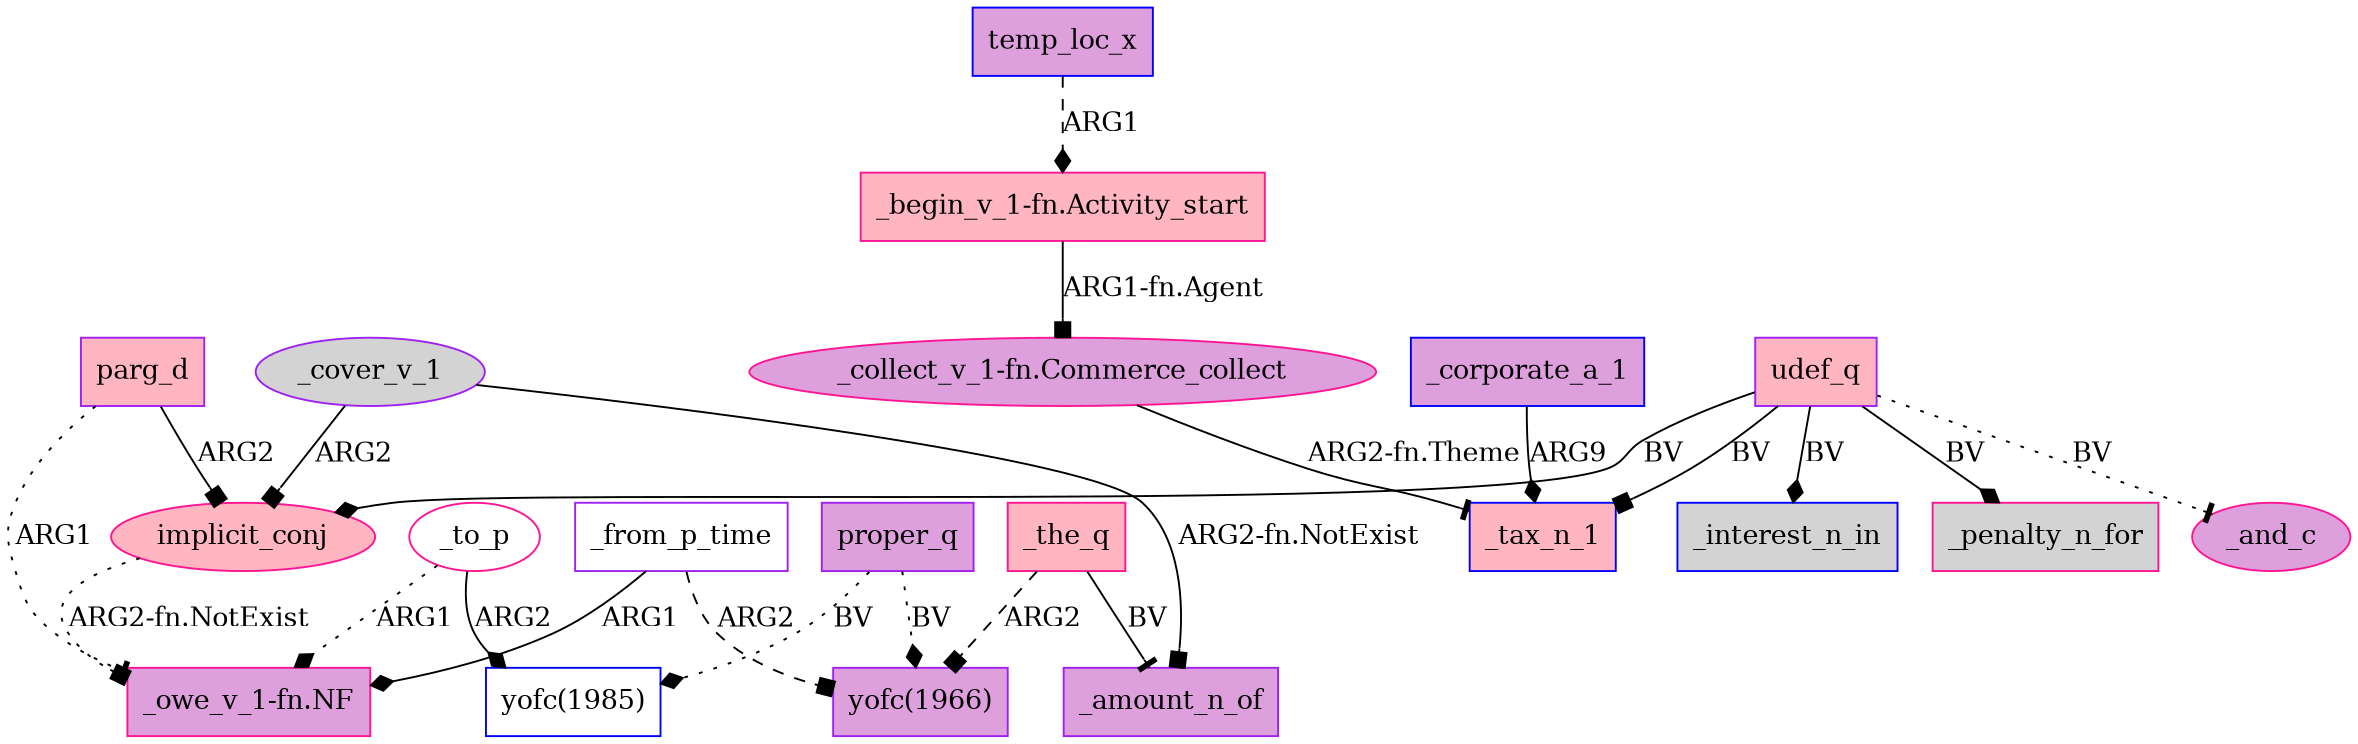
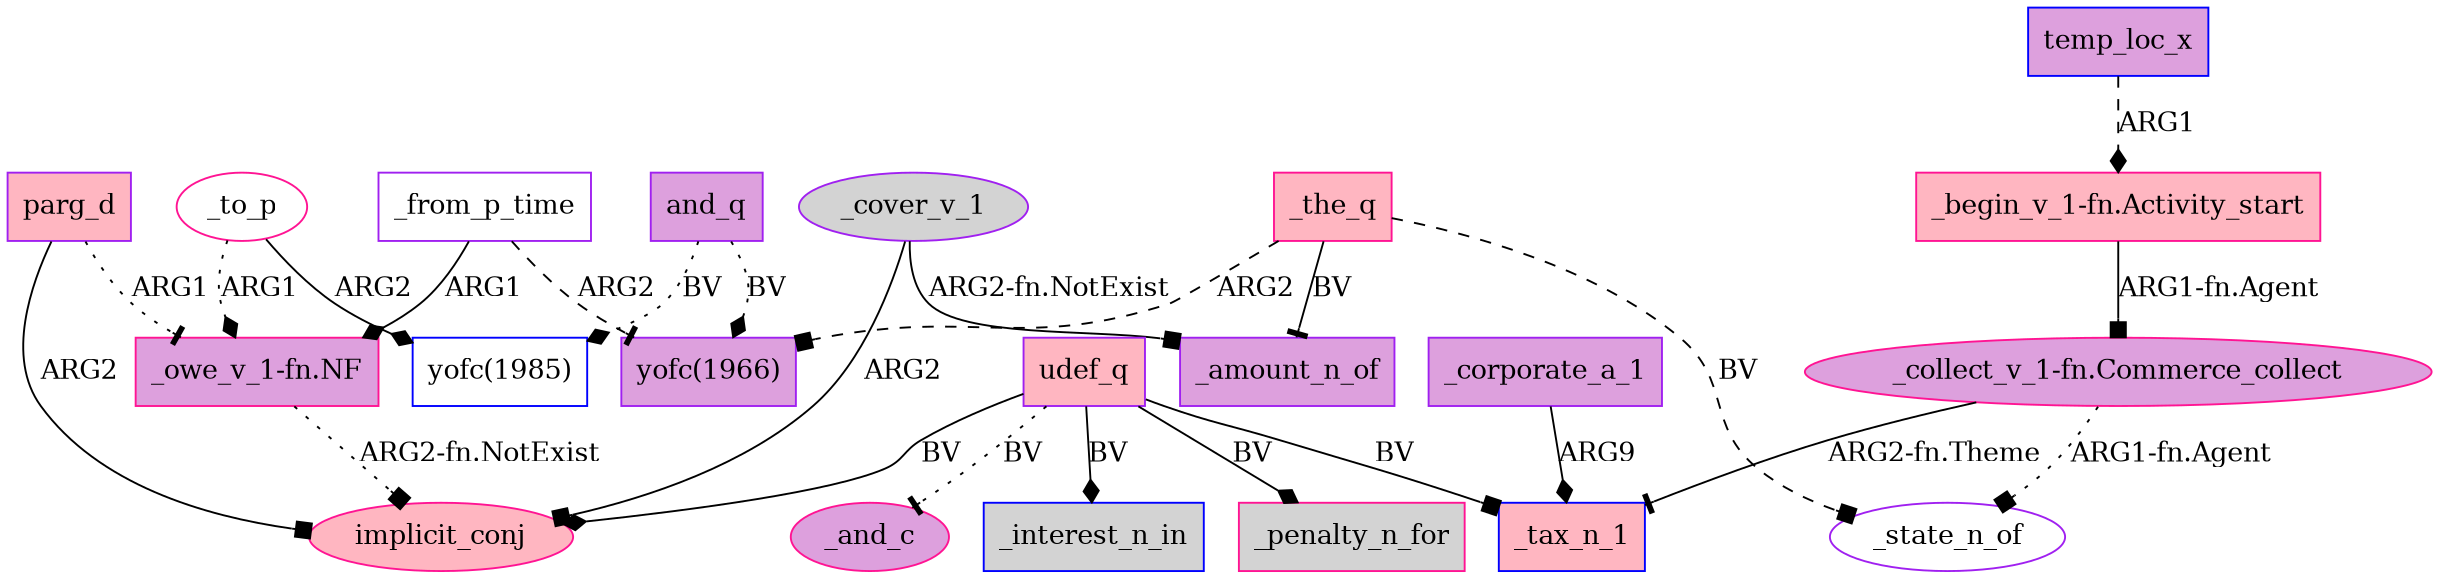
node "_corporate_a_1": color blue -> purple
node "proper_q": label "proper_q" -> "and_q"
node "_state_n_of": added
edge "implicit_conj" -> "_owe_v_1-fn.NF": reversed
edge "_from_p_time" -> "yofc(1966)": arrowhead box -> tee
